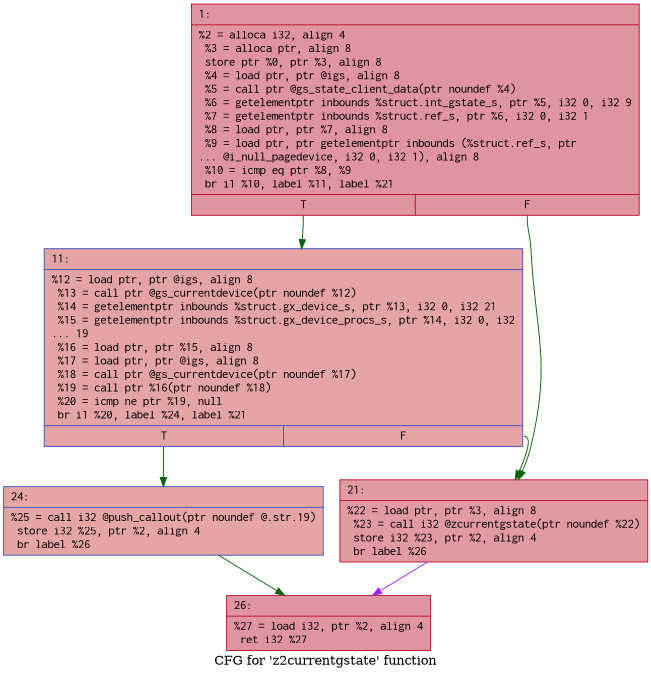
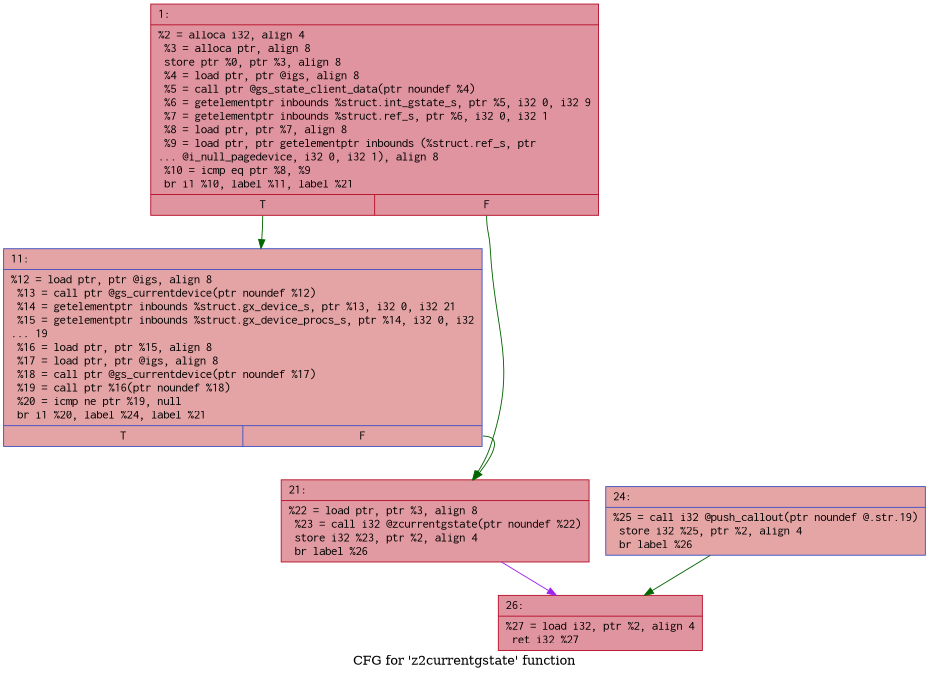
edge "11:" -> "24:": removed
